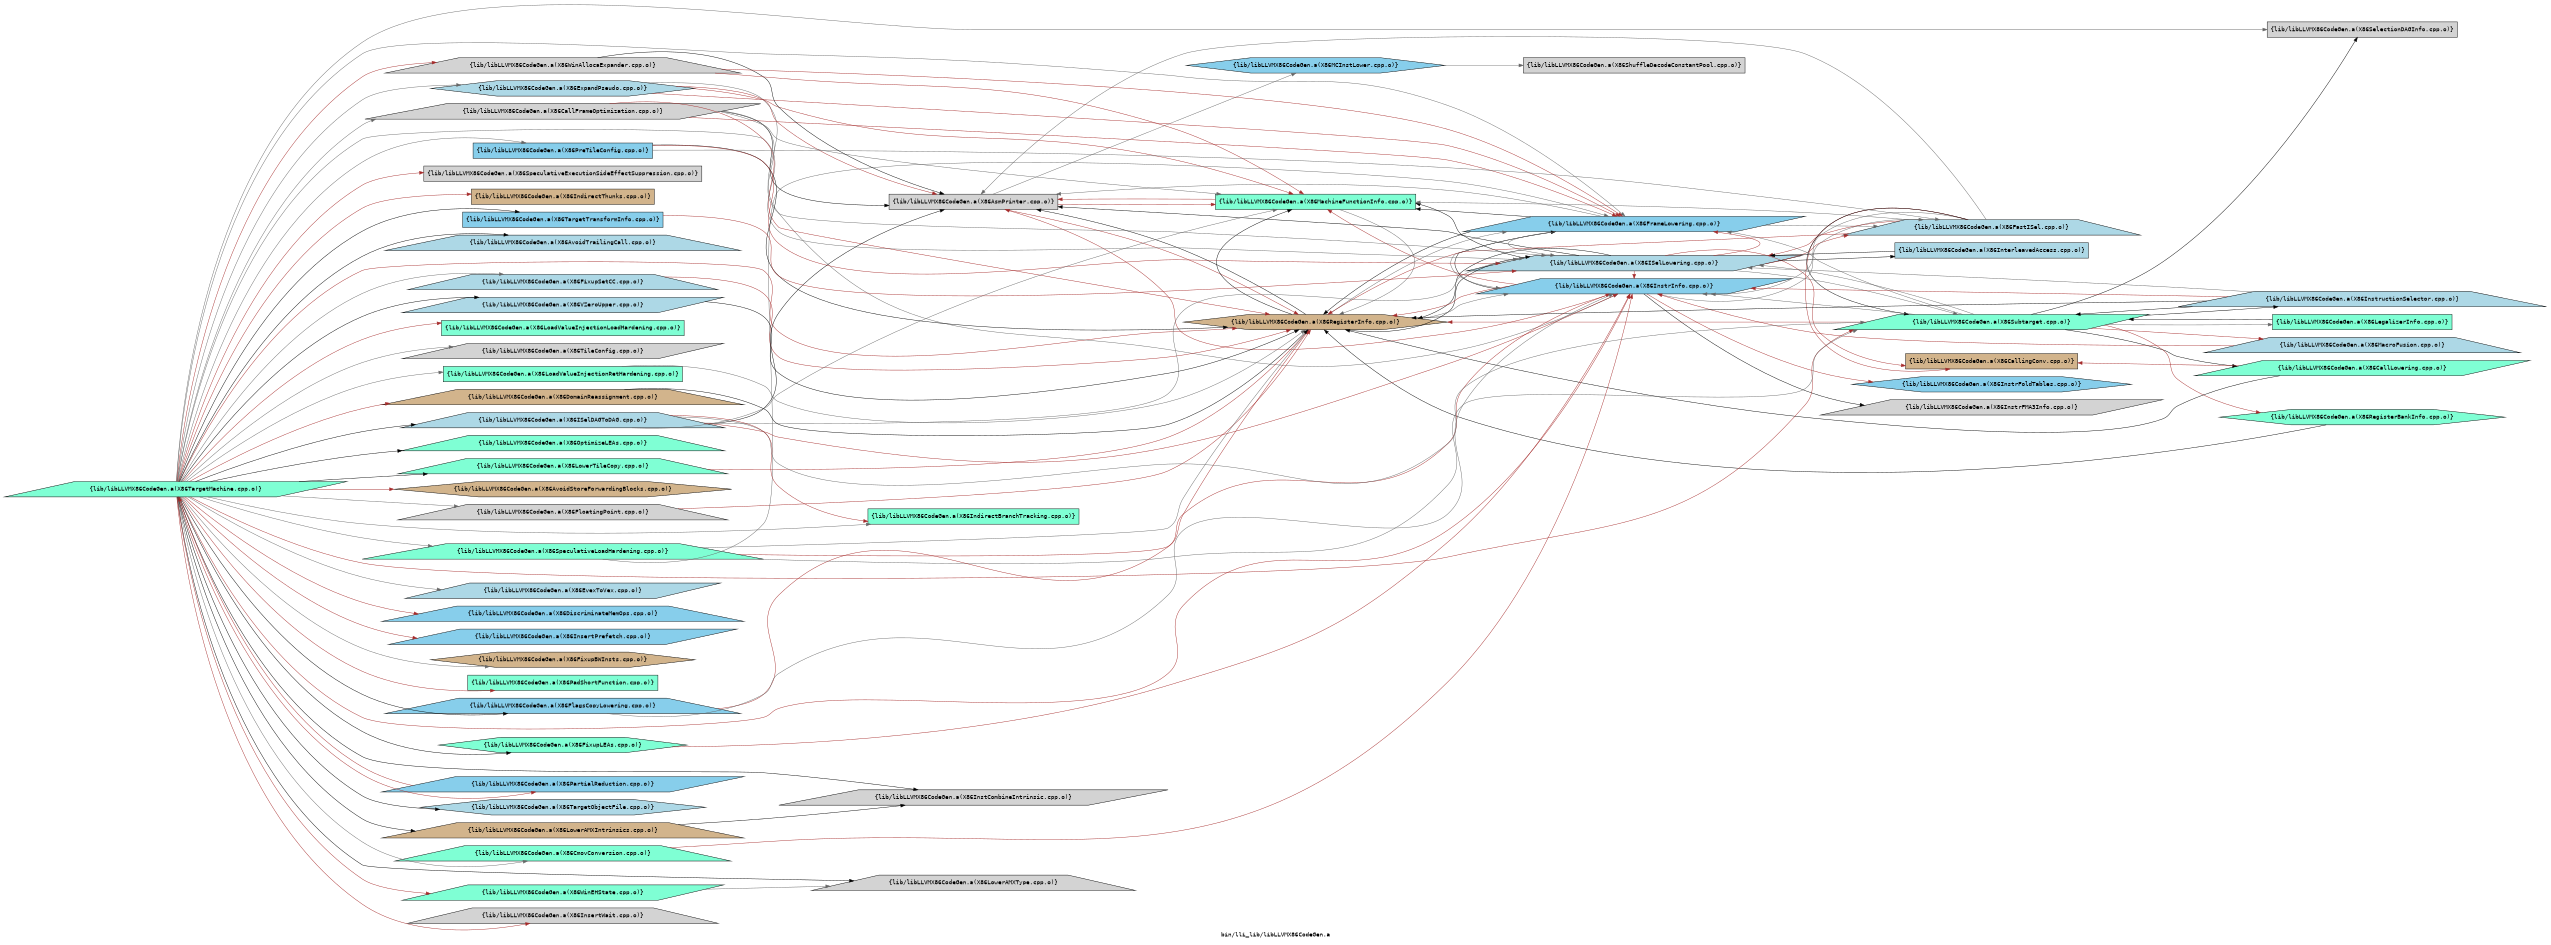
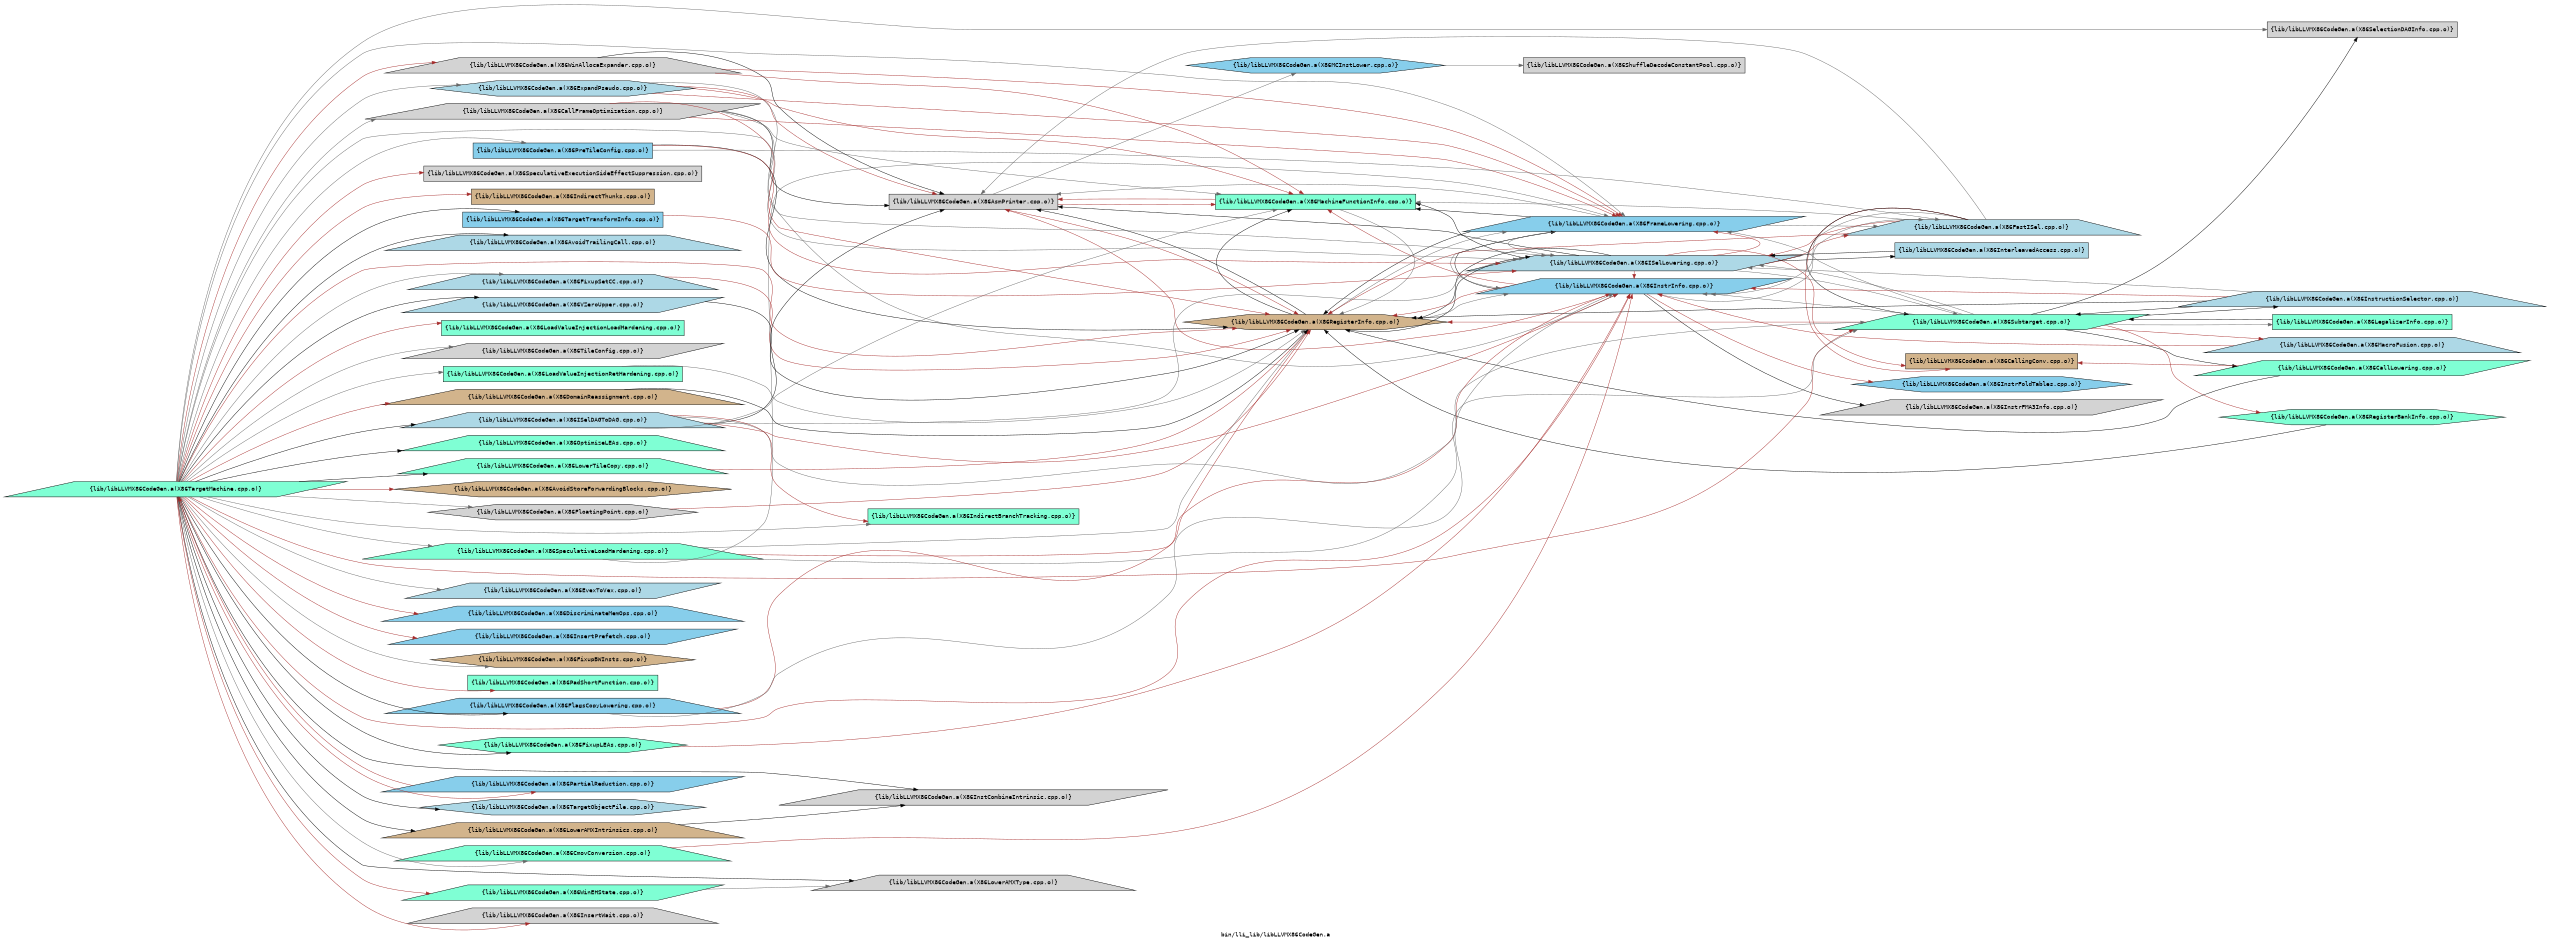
node "{lib/libLLVMX86CodeGen.a(X86FloatingPoint.cpp.o)}": shape trapezium -> hexagon
